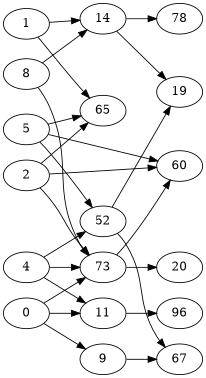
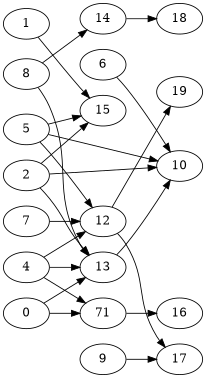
node "78": label "78" -> "18"
edge "1" -> "14": removed
edge "14" -> "19": removed
node "6": added
node "65": label "65" -> "15"
node "60": label "60" -> "10"
node "7": added
node "52": label "52" -> "12"
node "73": label "73" -> "13"
node "20": removed
node "11": label "11" -> "71"
node "96": label "96" -> "16"
edge "0" -> "9": removed
node "67": label "67" -> "17"
